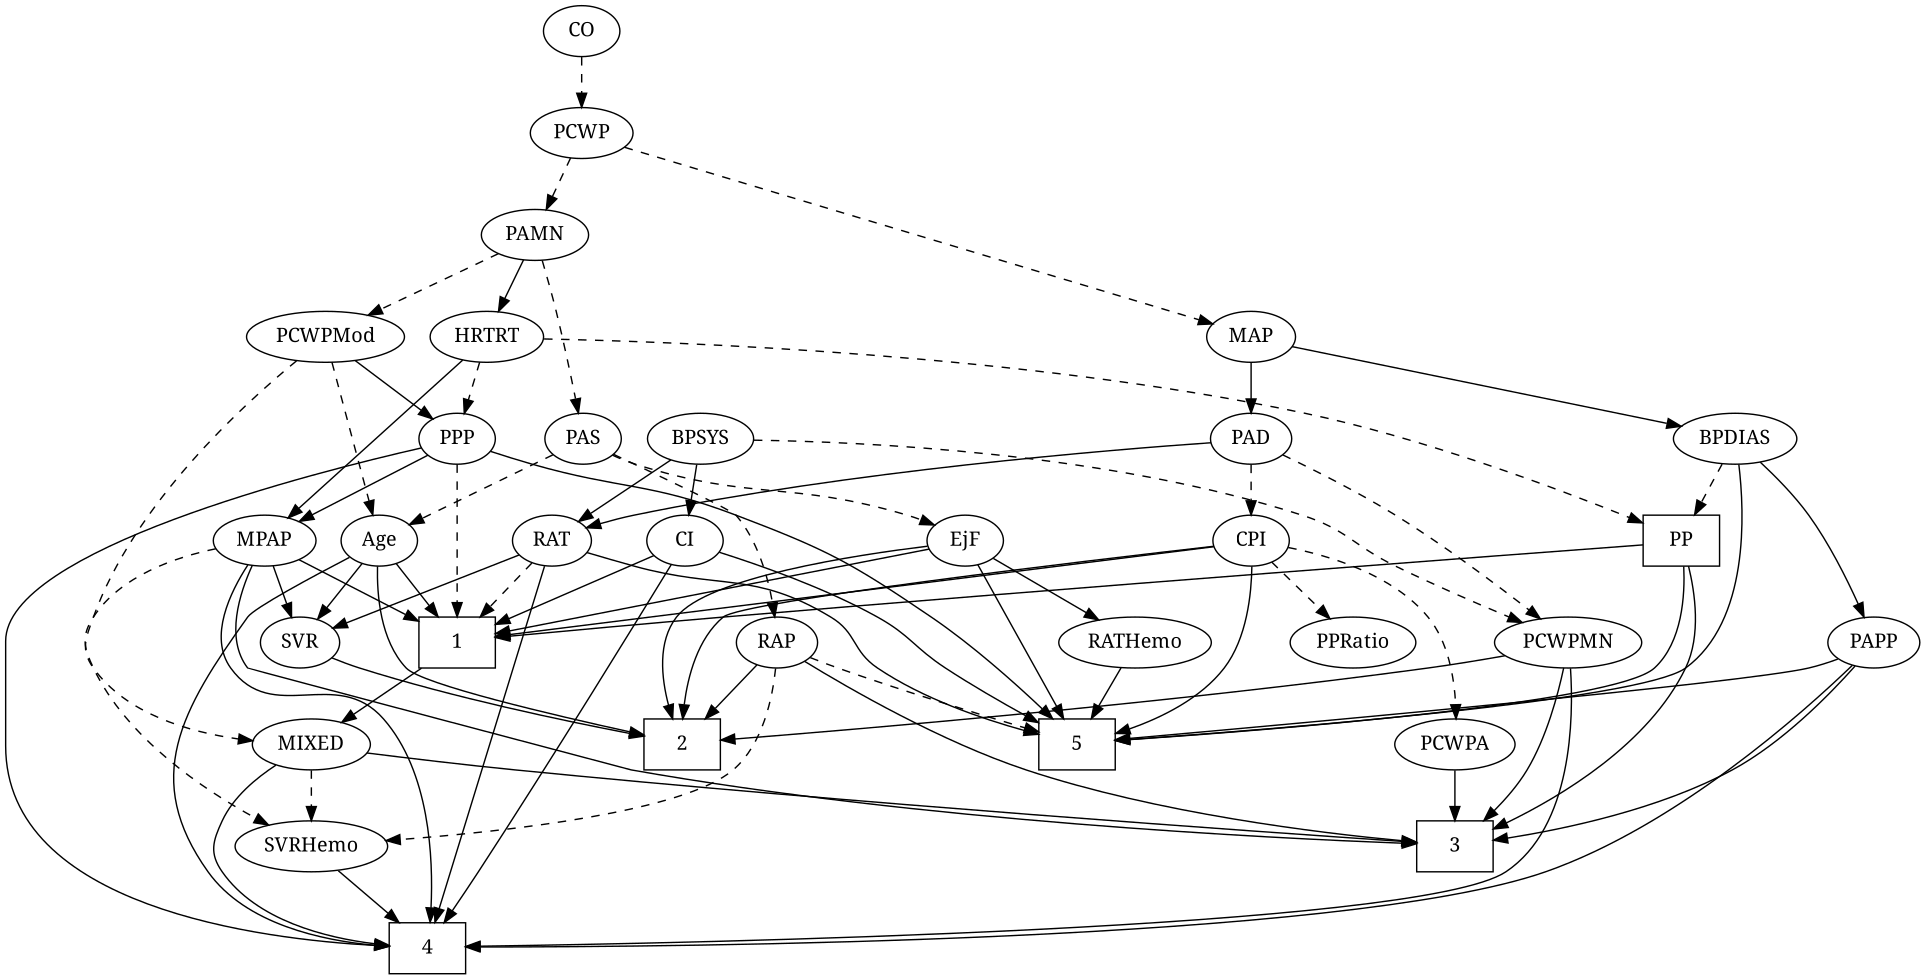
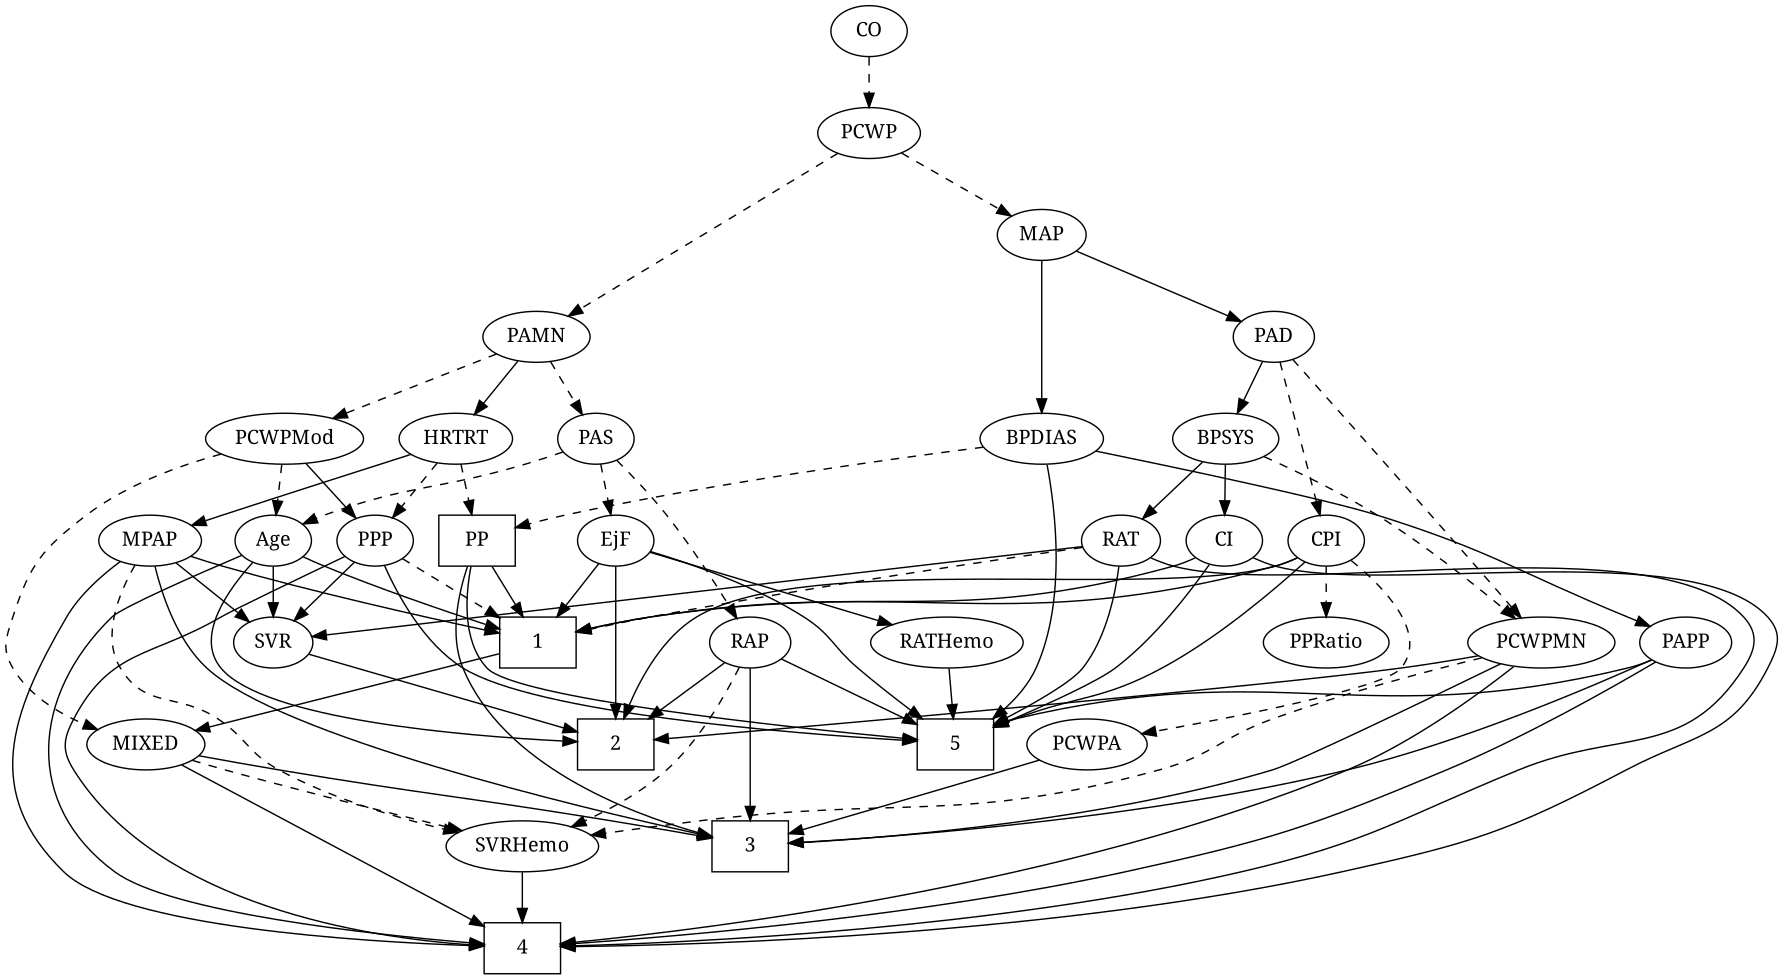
edge "PAD" -> "RAT": now "PAD" -> "BPSYS"
edge "PPP" -> "MPAP": now "PPP" -> "SVR"
edge "RAP" -> "5": style dashed -> solid
edge "PCWPMN" -> "SVRHemo": added
